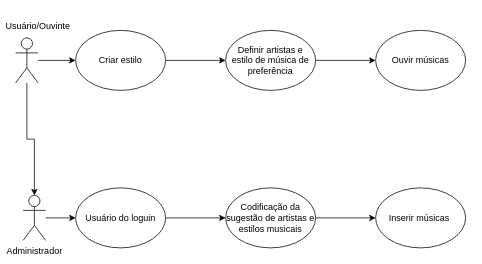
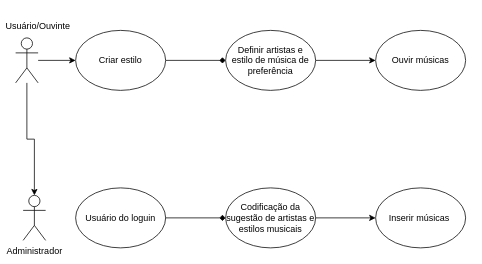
edge "Criar estilo" -> "Definir artistas e estilo de música de preferência": arrowhead classic -> diamond
edge "Administrador" -> "Usuário do loguin": removed
edge "Usuário do loguin" -> "Codificação da sugestão de artistas e estilos musicais": arrowhead classic -> diamond
